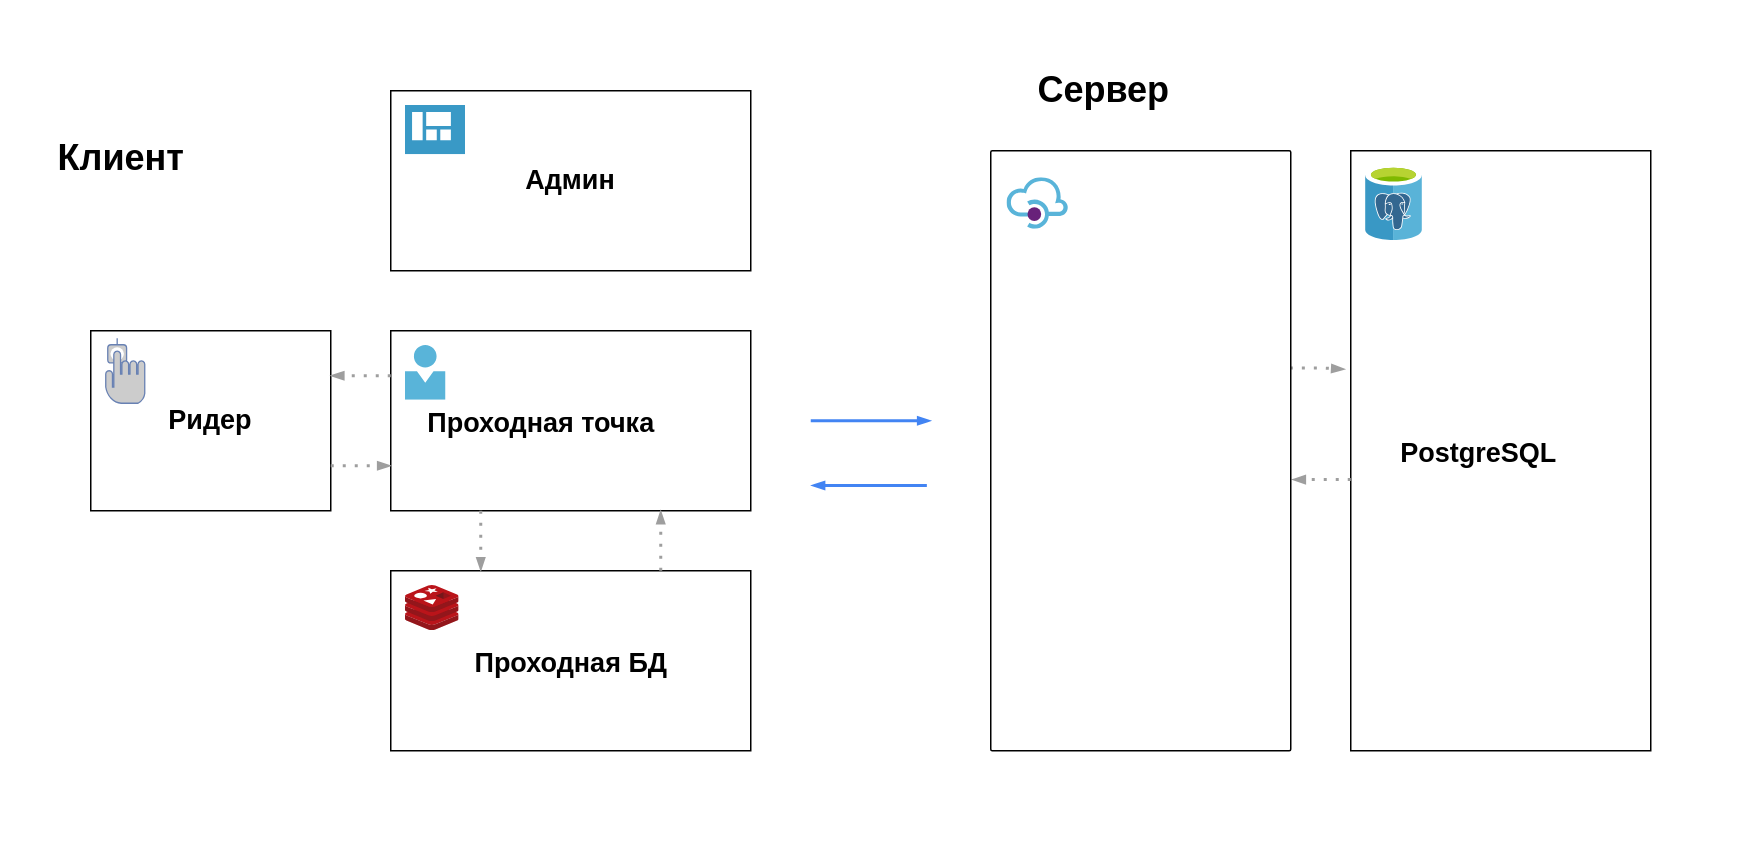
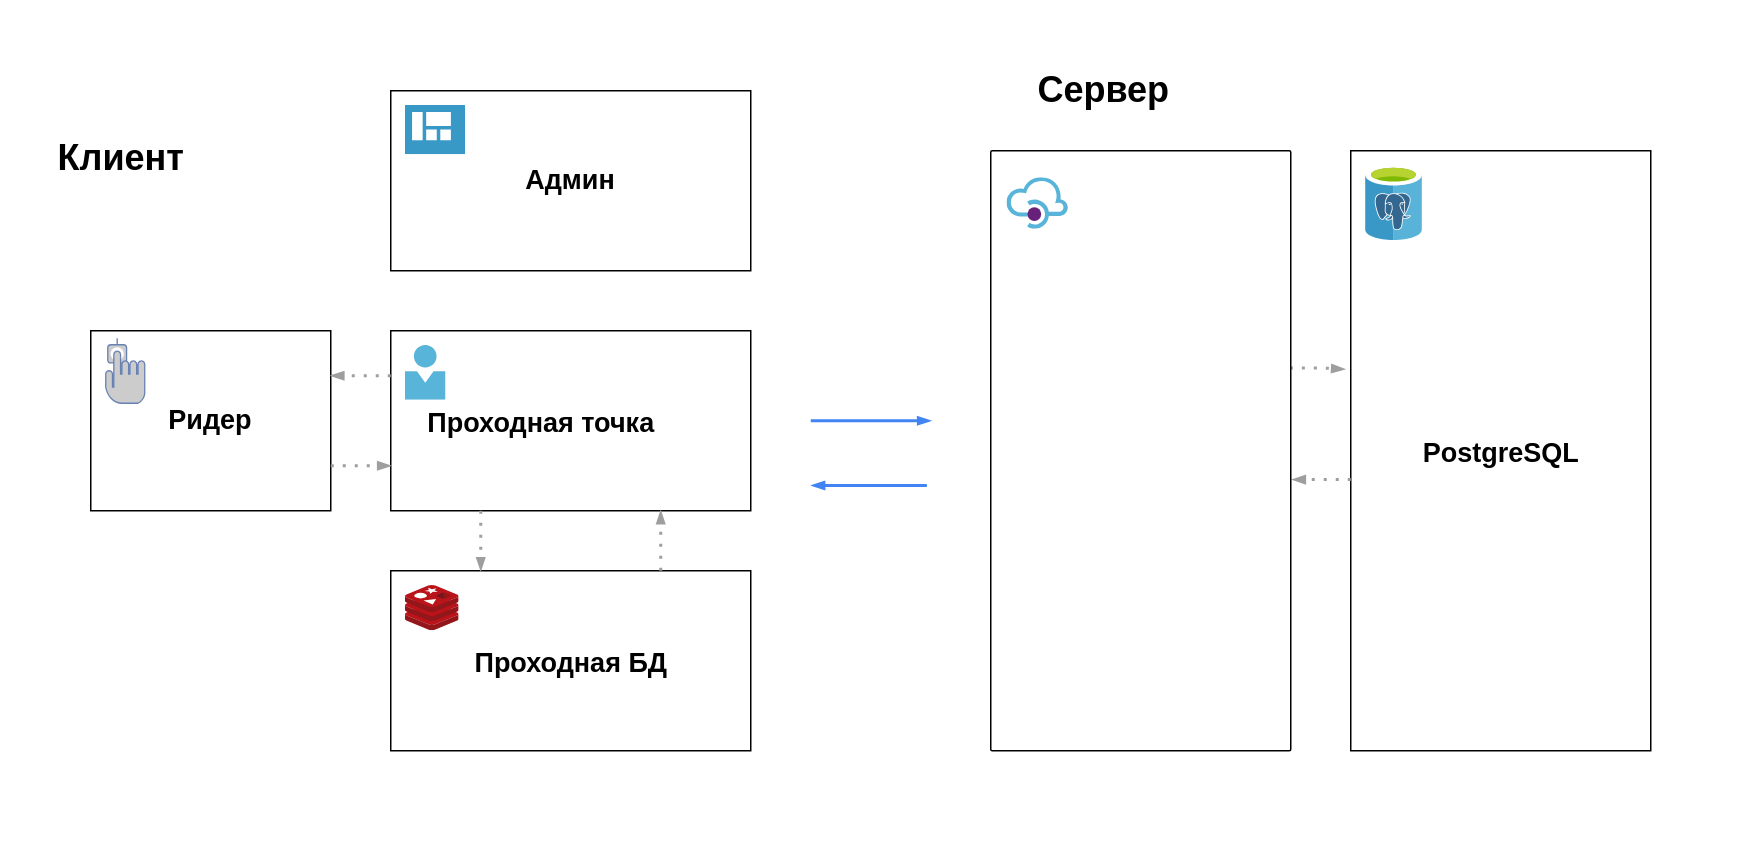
node "PostgreSQL": moved (1478, 451) -> (1501, 451)
